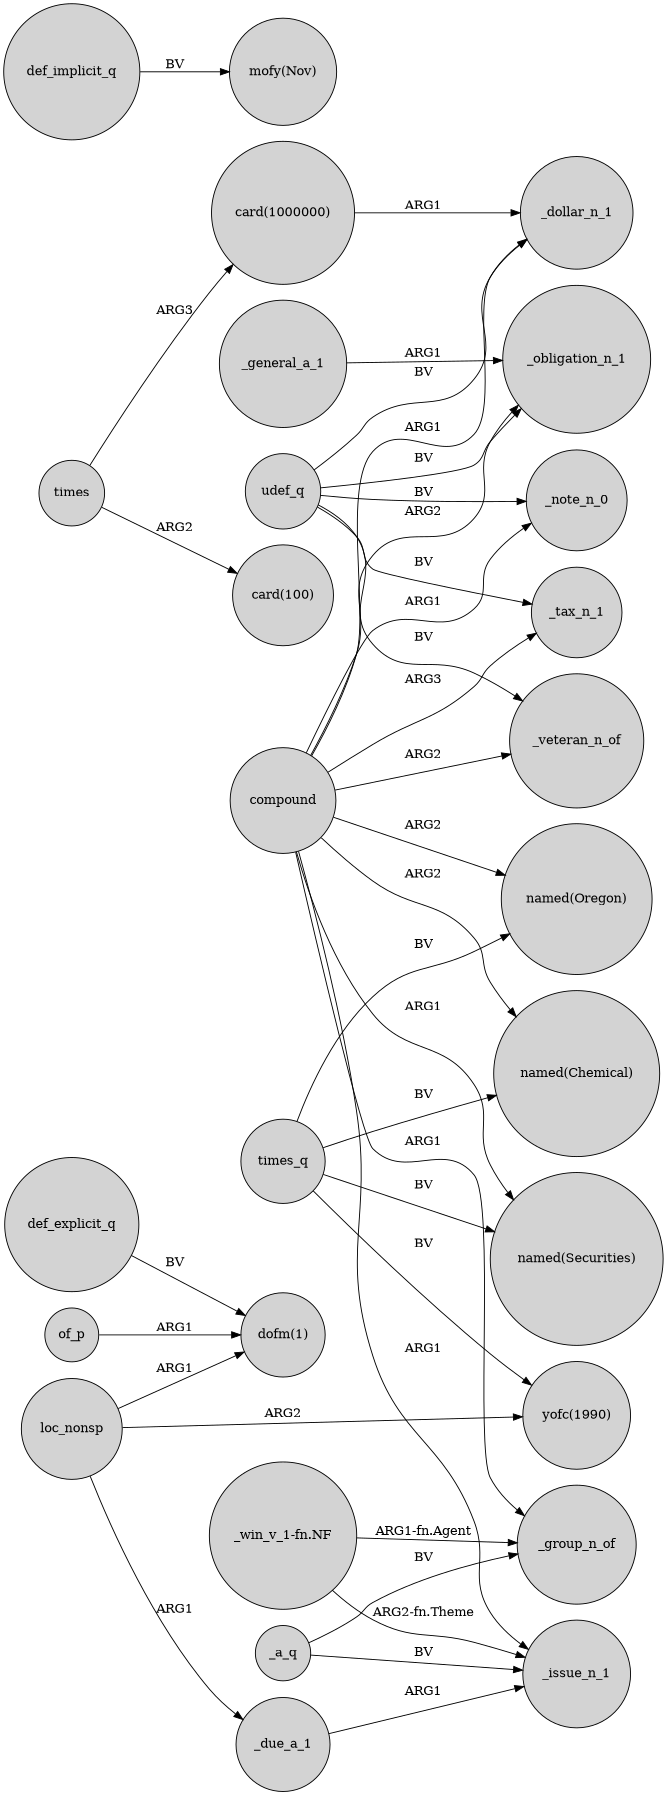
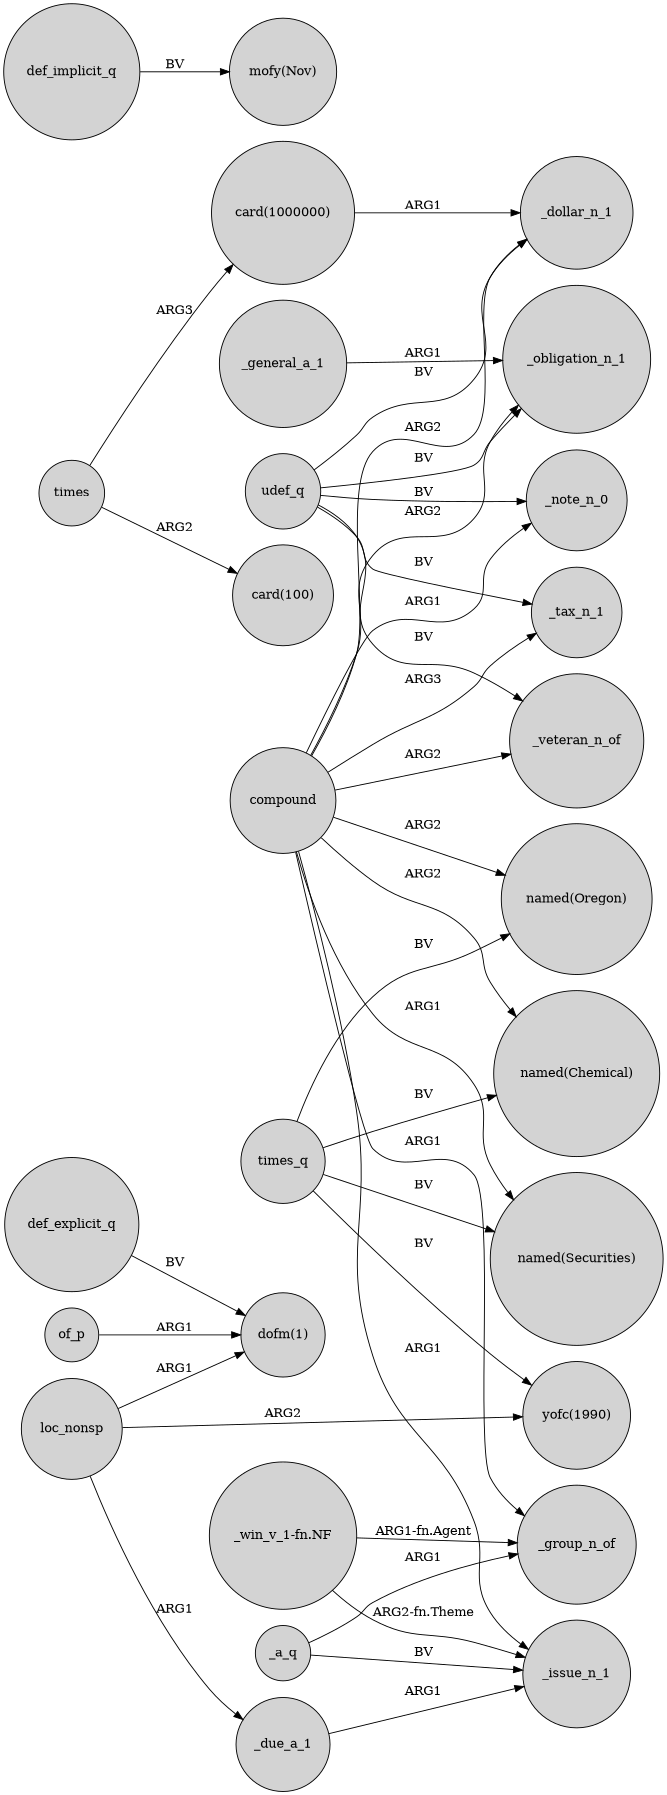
edge "compound" -> "_dollar_n_1": label "ARG1" -> "ARG2"
edge "_a_q" -> "_group_n_of": label "BV" -> "ARG1"
